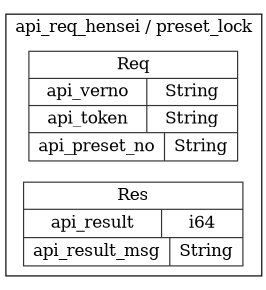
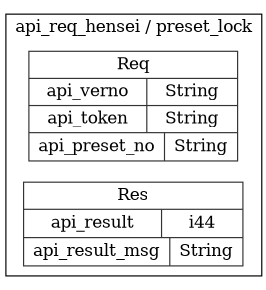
node "Res": text "i64" -> "i44"
